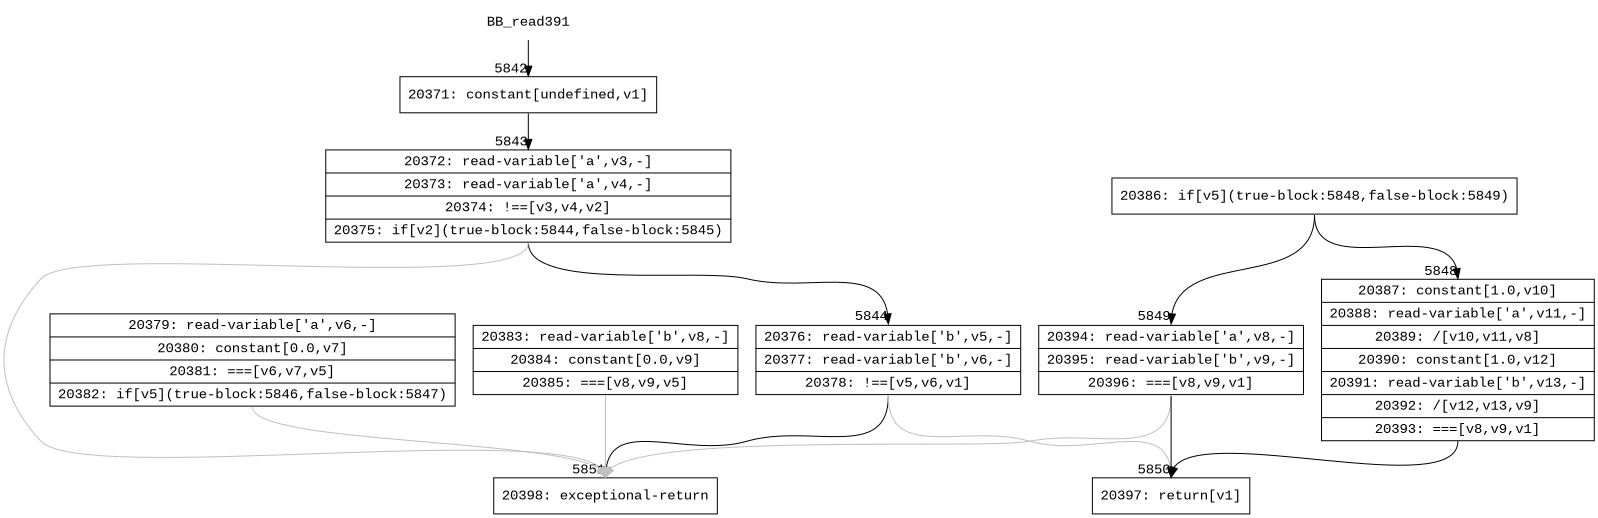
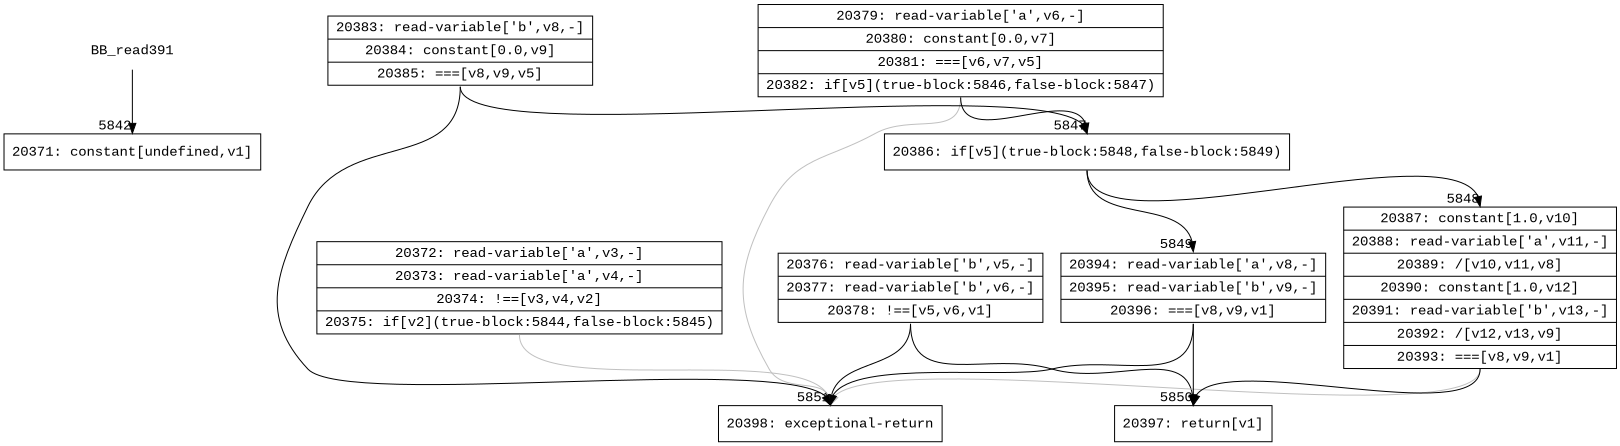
edge "20383: read-variable['b',v8,-]" -> "20386: if[v5](true-block:5848,false-block:5849)": added
edge "20379: read-variable['a',v6,-]" -> "20386: if[v5](true-block:5848,false-block:5849)": added
edge "20371: constant[undefined,v1]" -> "20372: read-variable['a',v3,-]": removed
edge "20372: read-variable['a',v3,-]" -> "20376: read-variable['b',v5,-]": removed
edge "20387: constant[1.0,v10]" -> "20398: exceptional-return": added
edge "20383: read-variable['b',v8,-]" -> "20398: exceptional-return": color gray -> black
edge "20376: read-variable['b',v5,-]" -> "20397: return[v1]": color gray -> black
edge "20394: read-variable['a',v8,-]" -> "20398: exceptional-return": color gray -> black
